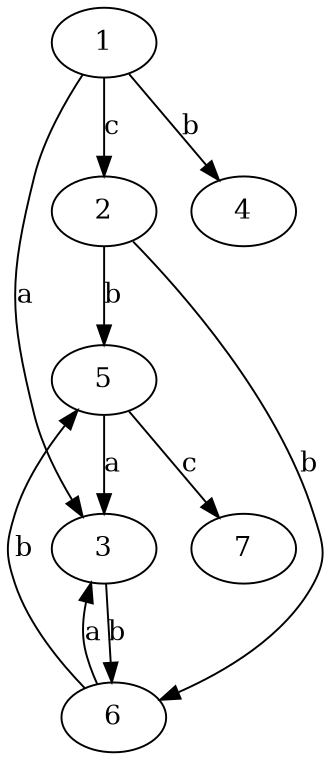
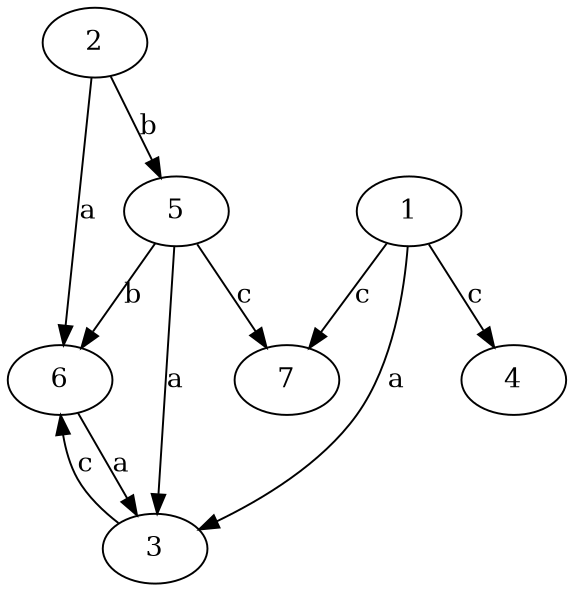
edge "1" -> "2": now "1" -> "7"
edge "1" -> "4": label "b" -> "c"
edge "2" -> "6": label "b" -> "a"
edge "6" -> "5": reversed
edge "3" -> "6": label "b" -> "c"
